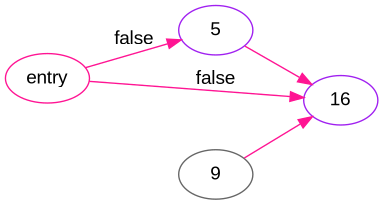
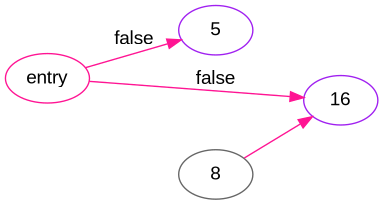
edge "5" -> "16": removed
node "9": label "9" -> "8"
